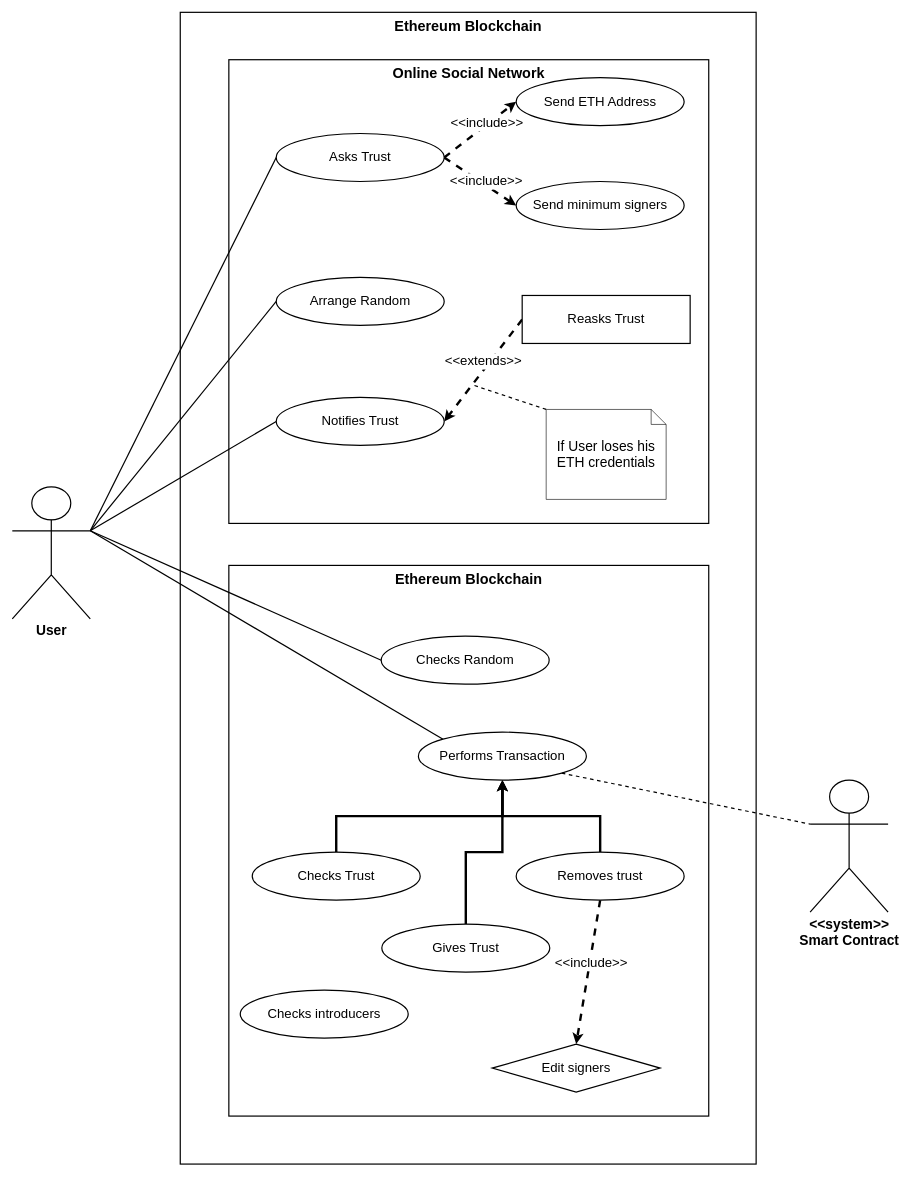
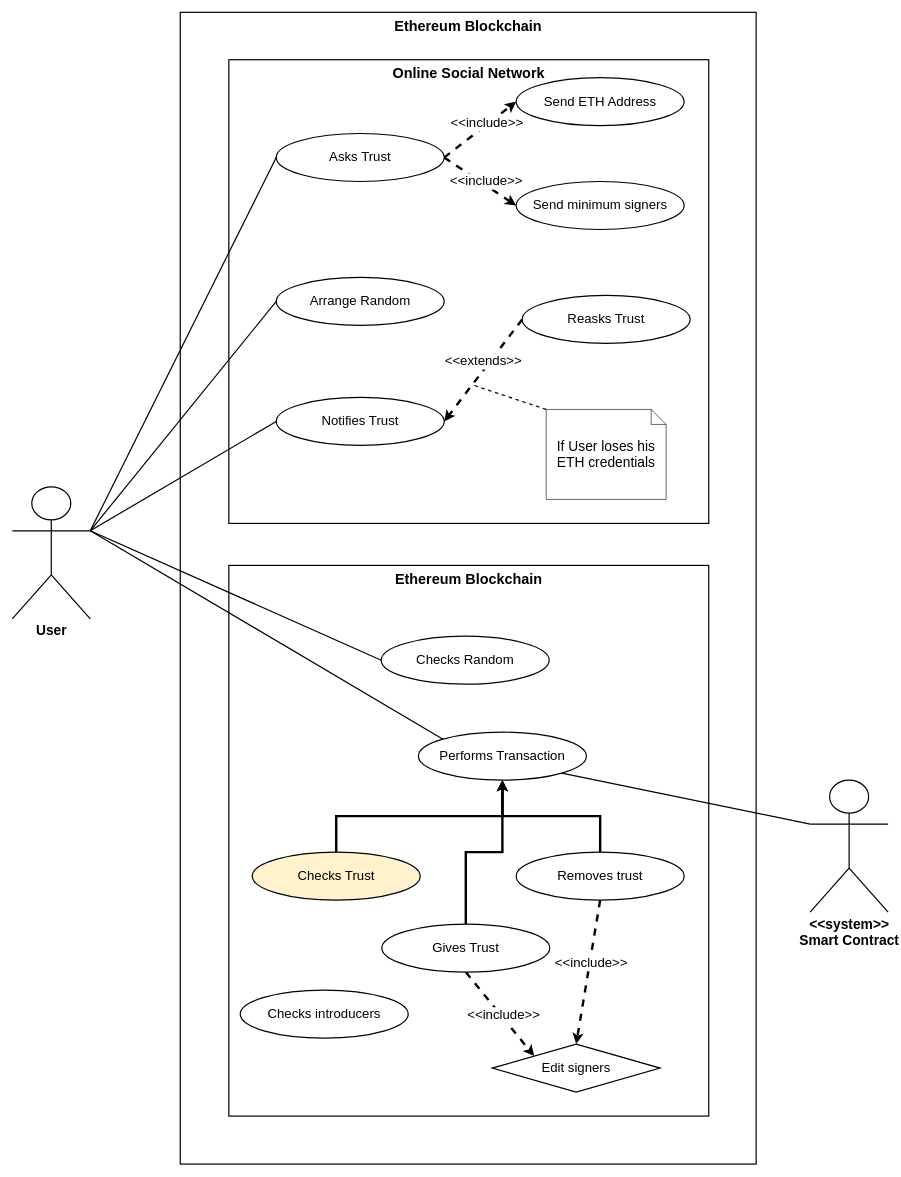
node "Reasks Trust": shape rectangle -> ellipse
edge "Performs Transaction" -- "<<system>> Smart Contract": style dashed -> solid
node "Checks Trust": fillcolor #ffffff -> #fff2cc
edge "Gives Trust" -> "Edit signers": added, label "<<include>>"
